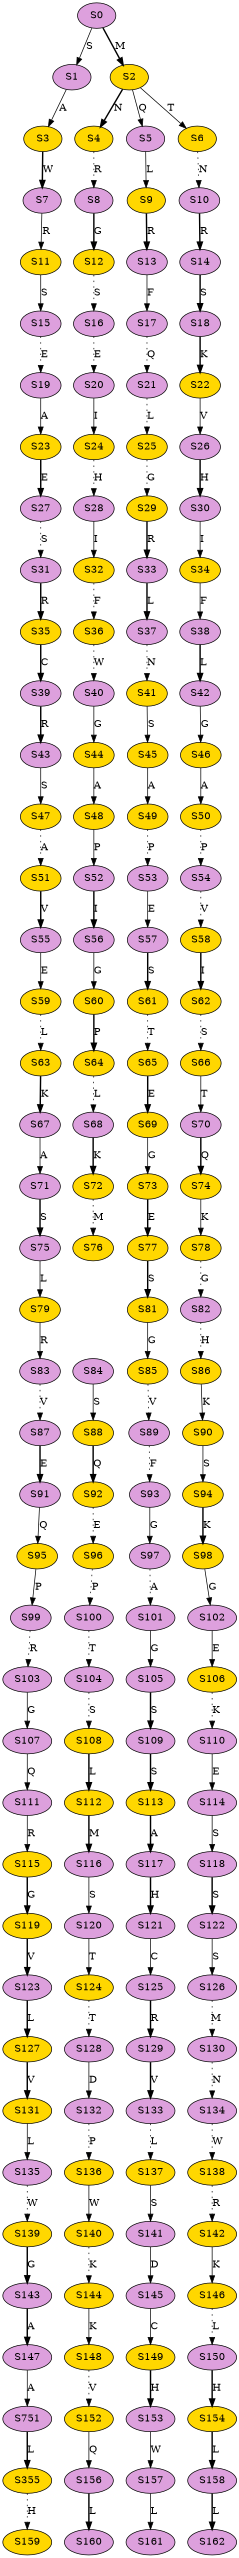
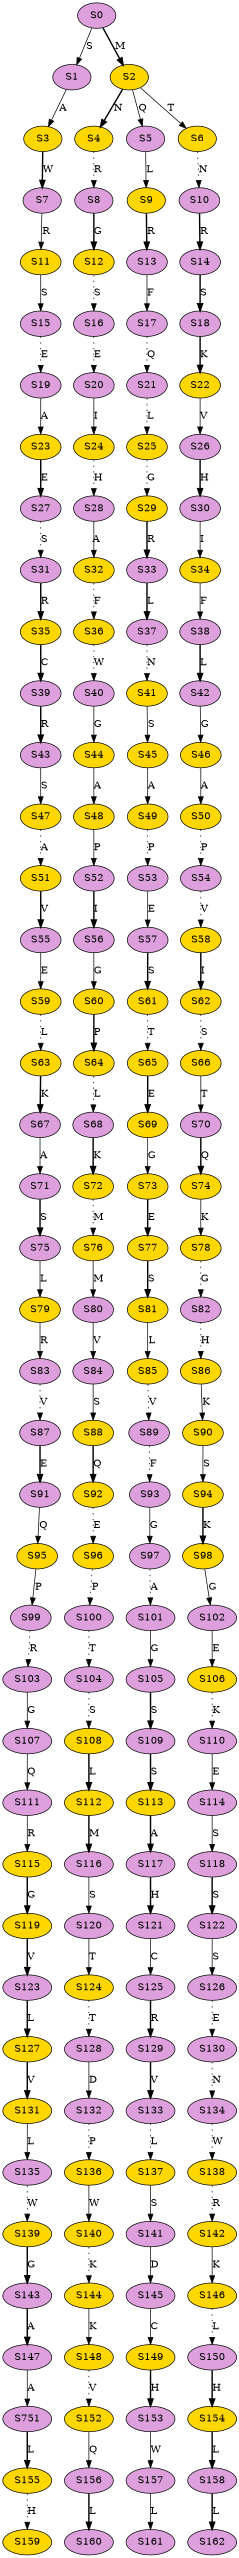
edge "S28" -> "S32": label "I" -> "A"
node "S80": added
edge "S81" -> "S85": label "G" -> "L"
edge "S126" -> "S130": label "M" -> "E"
node "S355": label "S355" -> "S155"
